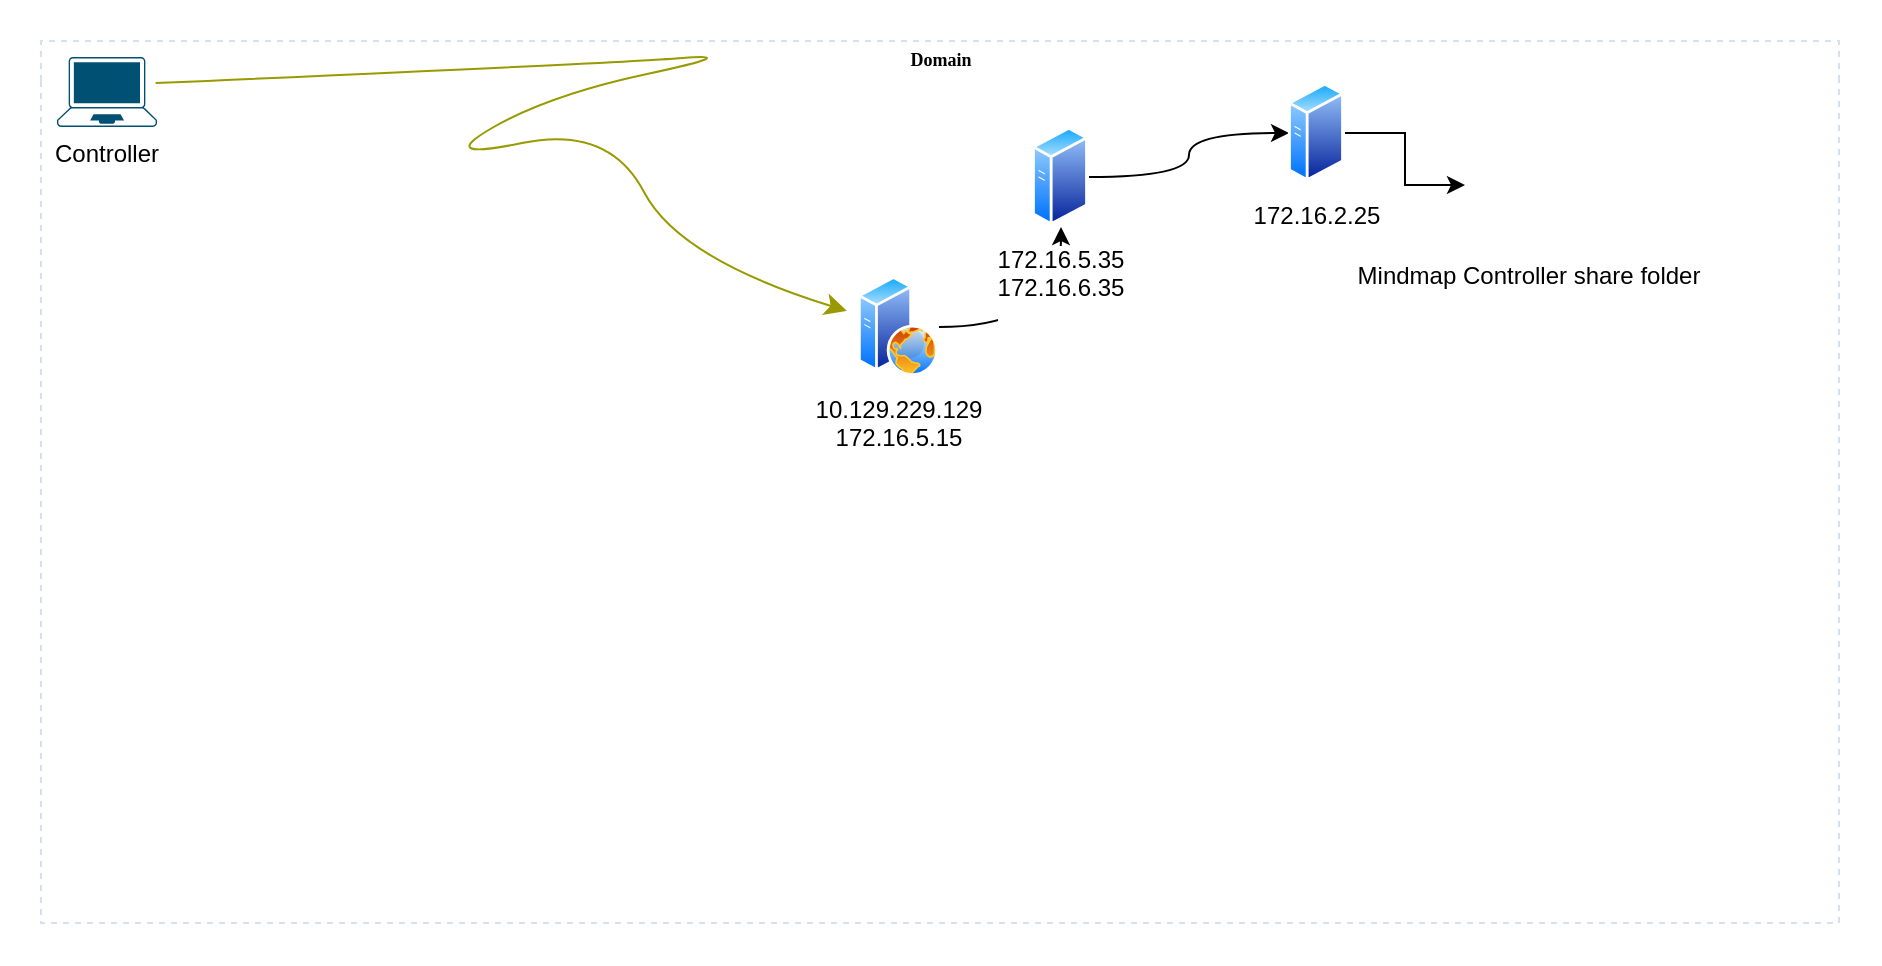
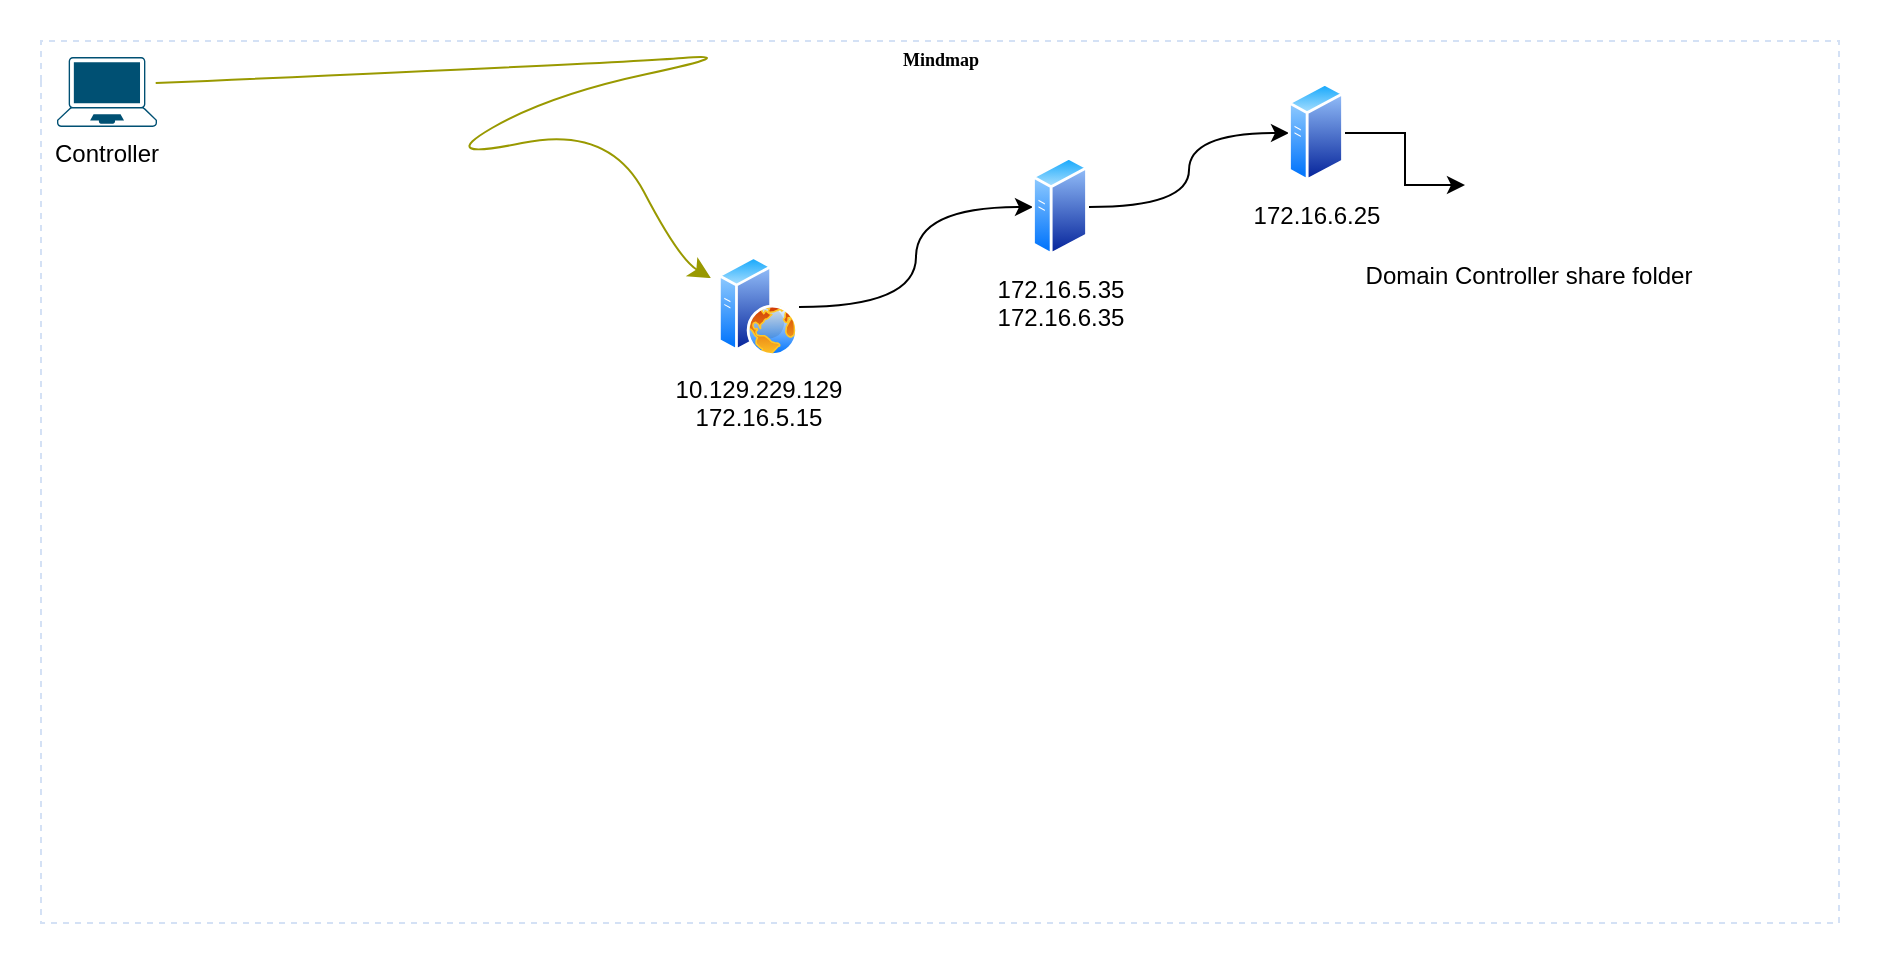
node "Domain": label "Domain" -> "Mindmap"
node "172.16.5.35 172.16.6.35": moved (1061, 177) -> (1061, 207)
node "172.16.2.25": label "172.16.2.25" -> "172.16.6.25"
node "Mindmap Controller share folder": label "Mindmap Controller share folder" -> "Domain Controller share folder"
node "10.129.229.129 172.16.5.15": moved (899, 327) -> (759, 307)
